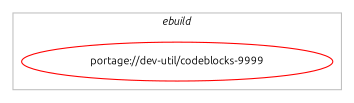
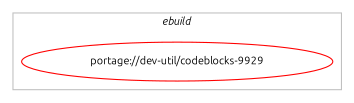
node "portage://dev-util/codeblocks-9999": label "portage://dev-util/codeblocks-9999" -> "portage://dev-util/codeblocks-9929"
